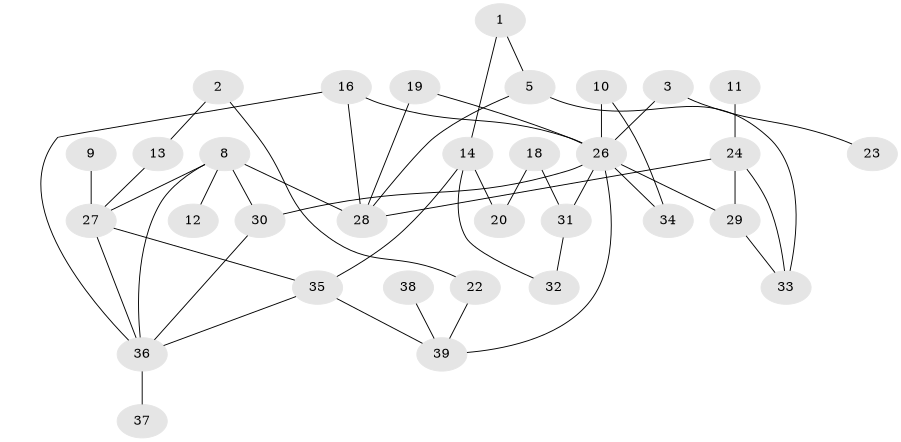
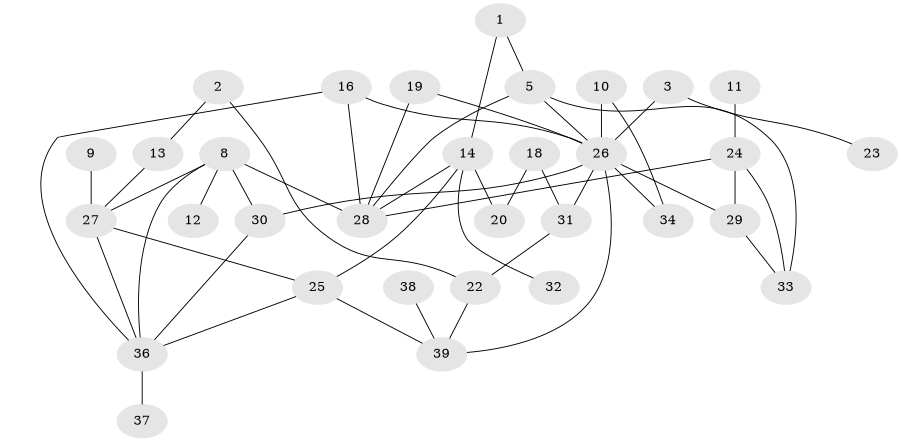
edge "5" -- "26": added
edge "14" -- "28": added
edge "31" -- "32": now "31" -- "22"
node "35": label "35" -> "25"
